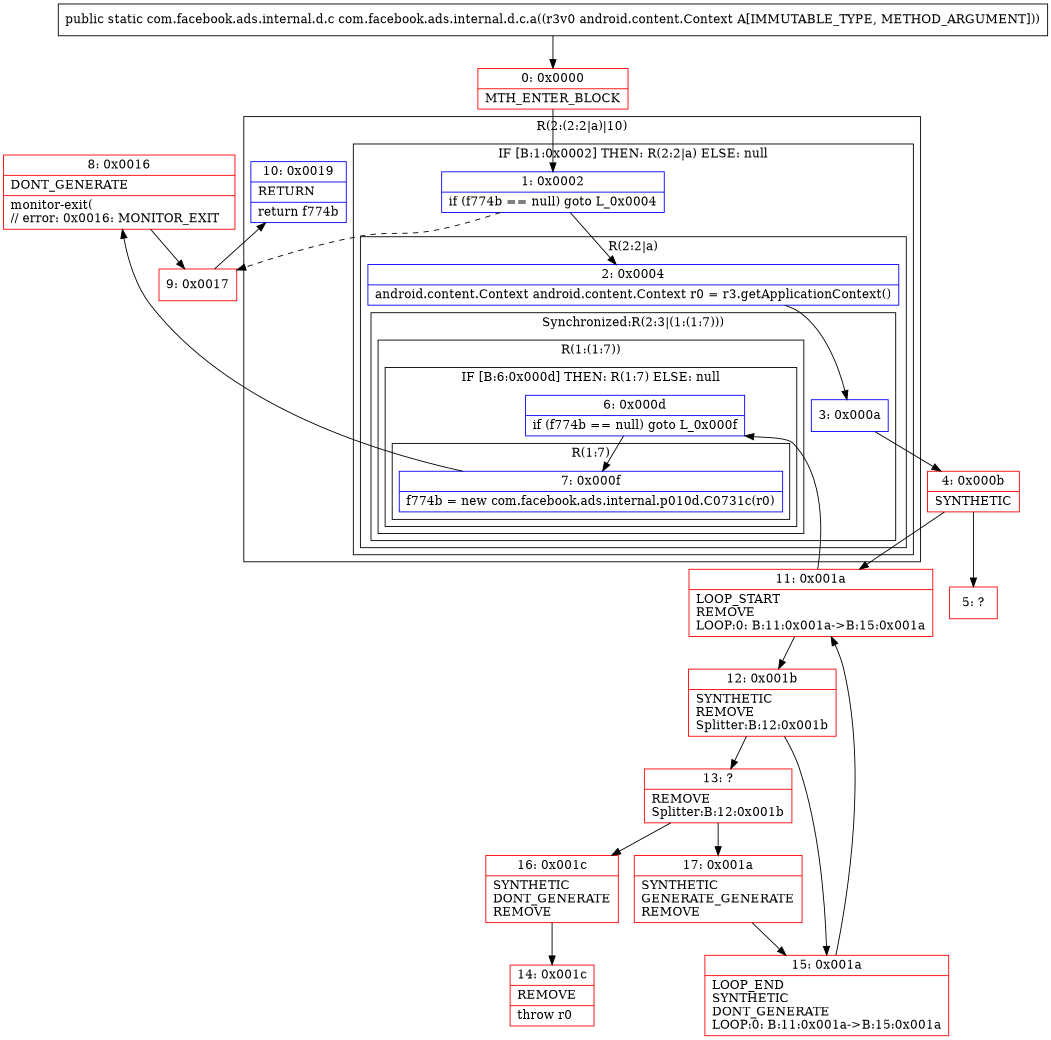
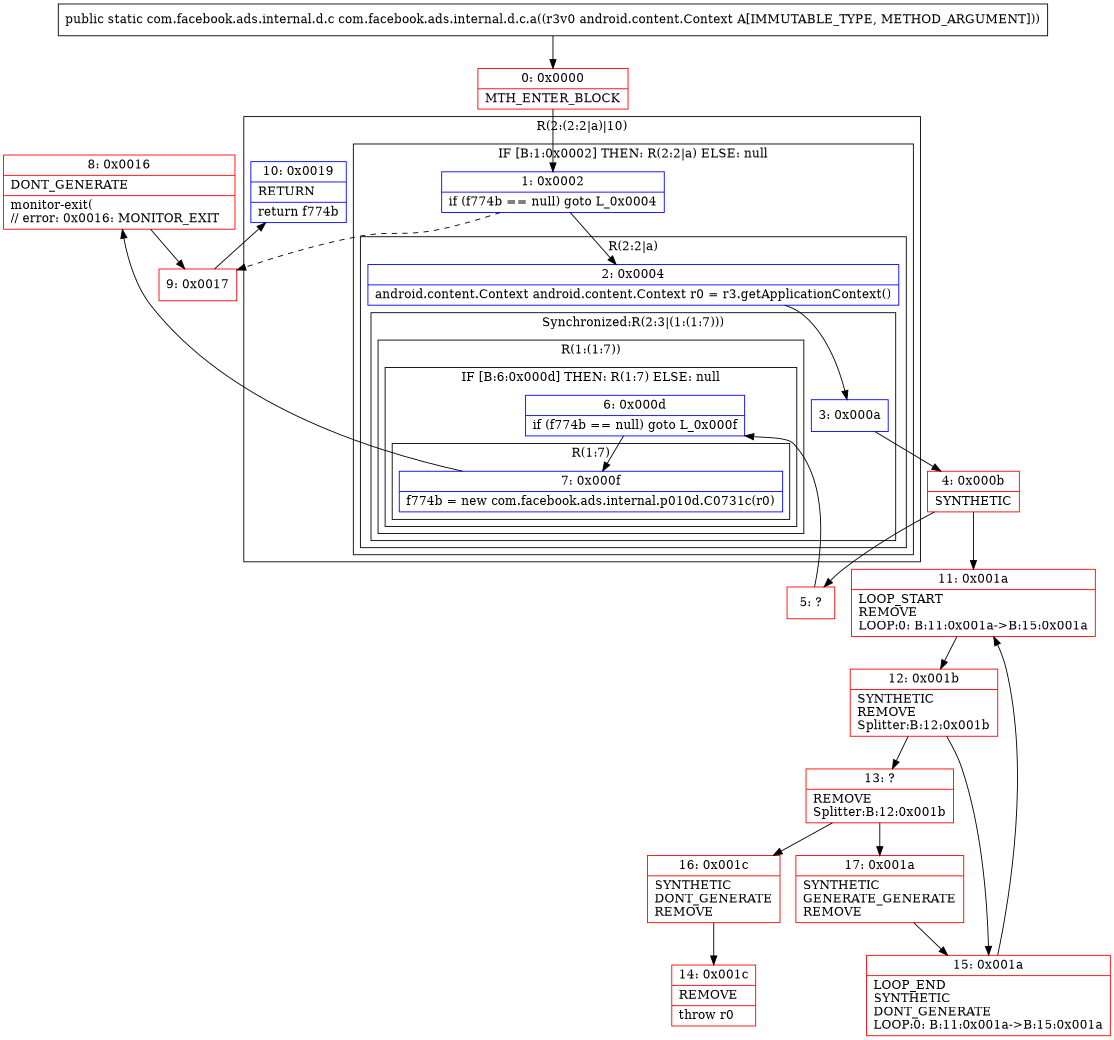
edge "11: 0x001a" -> "6: 0x000d": now "5: ?" -> "6: 0x000d"
